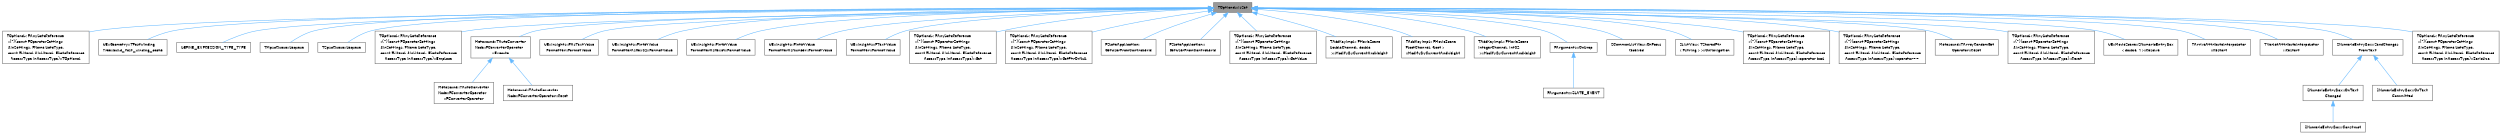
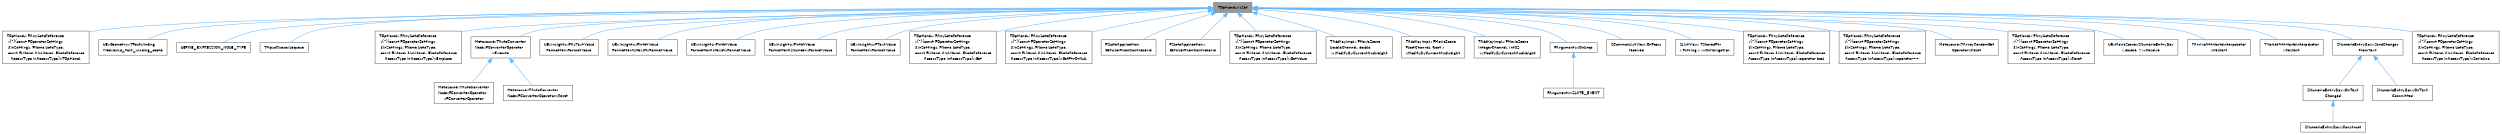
node "DEFINE_EXPRESSION_TYPE_TYPE": label "DEFINE_EXPRESSION_TYPE_TYPE" -> "DEFINE_EXPRESSION_NODE_TYPE"
node "TSpscQueue::Dequeue": removed
node "UE::Insights::FInt64Value FormatterAsHex32::FormatValue": label "UE::Insights::FInt64Value FormatterAsHex32::FormatValue" -> "UE::Insights::FInt64Value FormatterAsHex39::FormatValue"
